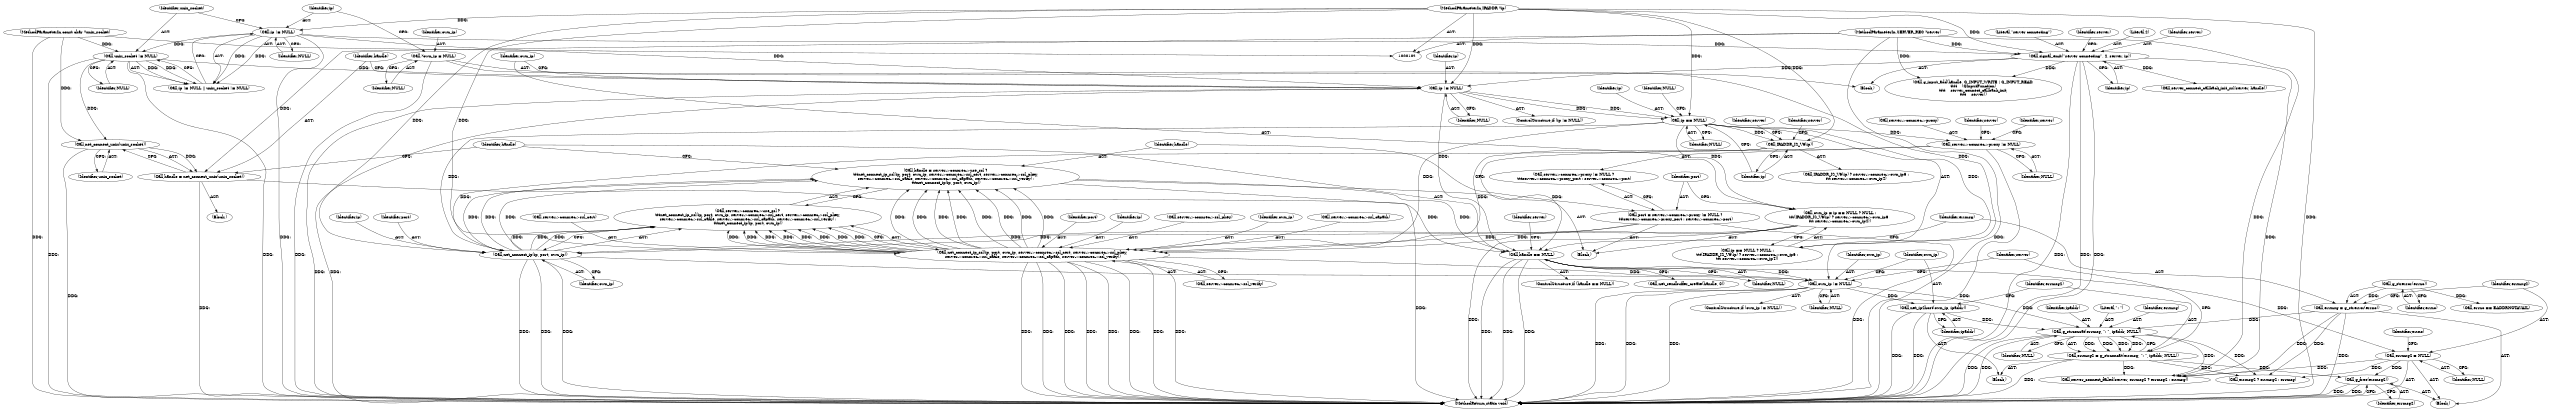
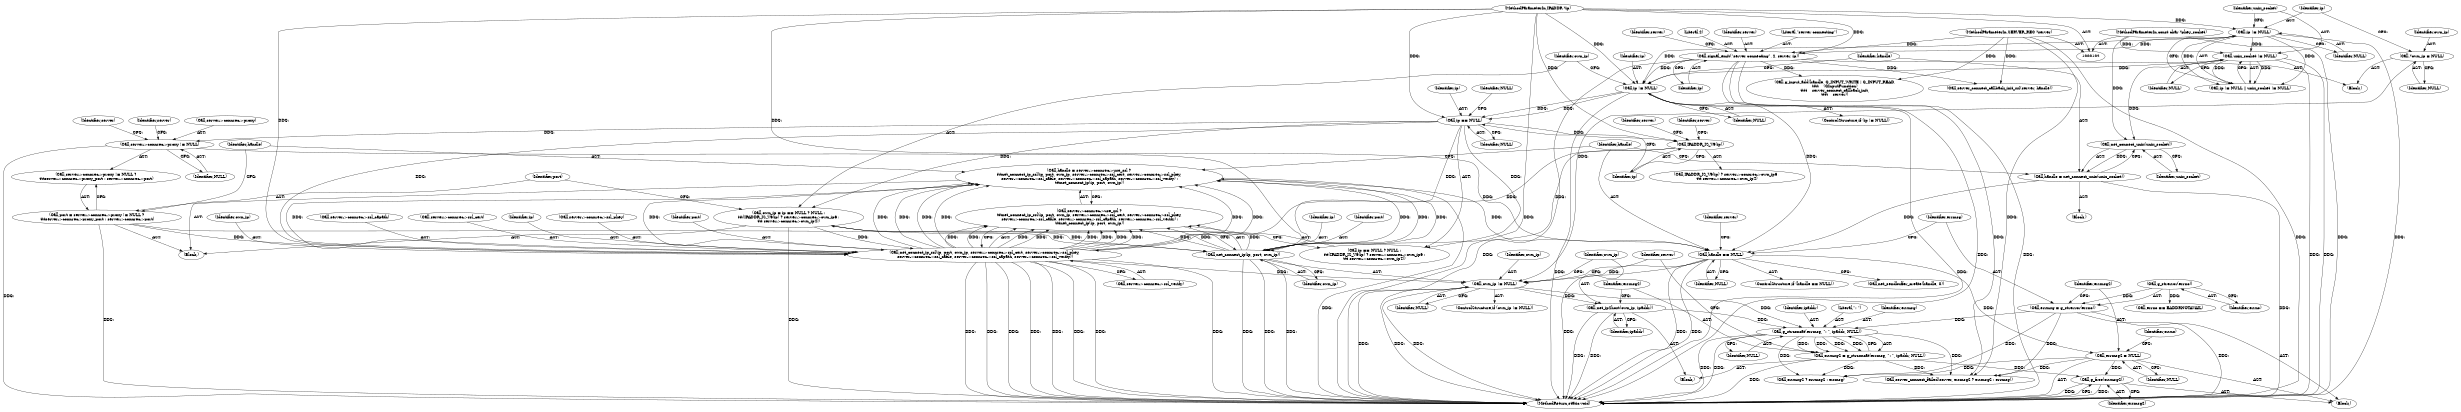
node "(MethodParameterIn,const char *unix_socket)": label "(MethodParameterIn,const char *unix_socket)" -> "(MethodParameterIn,const char *pkey_socket)"
edge "(MethodParameterIn,SERVER_REC *server)" -> "(Call,handle = net_connect_unix(unix_socket))": now "(MethodParameterIn,SERVER_REC *server)" -> "(Call,server_connect_callback_init_ssl(server, handle))"
edge "(Call,*own_ip = NULL)" -> "(MethodReturn,static void)": removed, label "DDG:"
edge "(Call,net_connect_unix(unix_socket))" -> "(MethodReturn,static void)": removed, label "DDG:"
